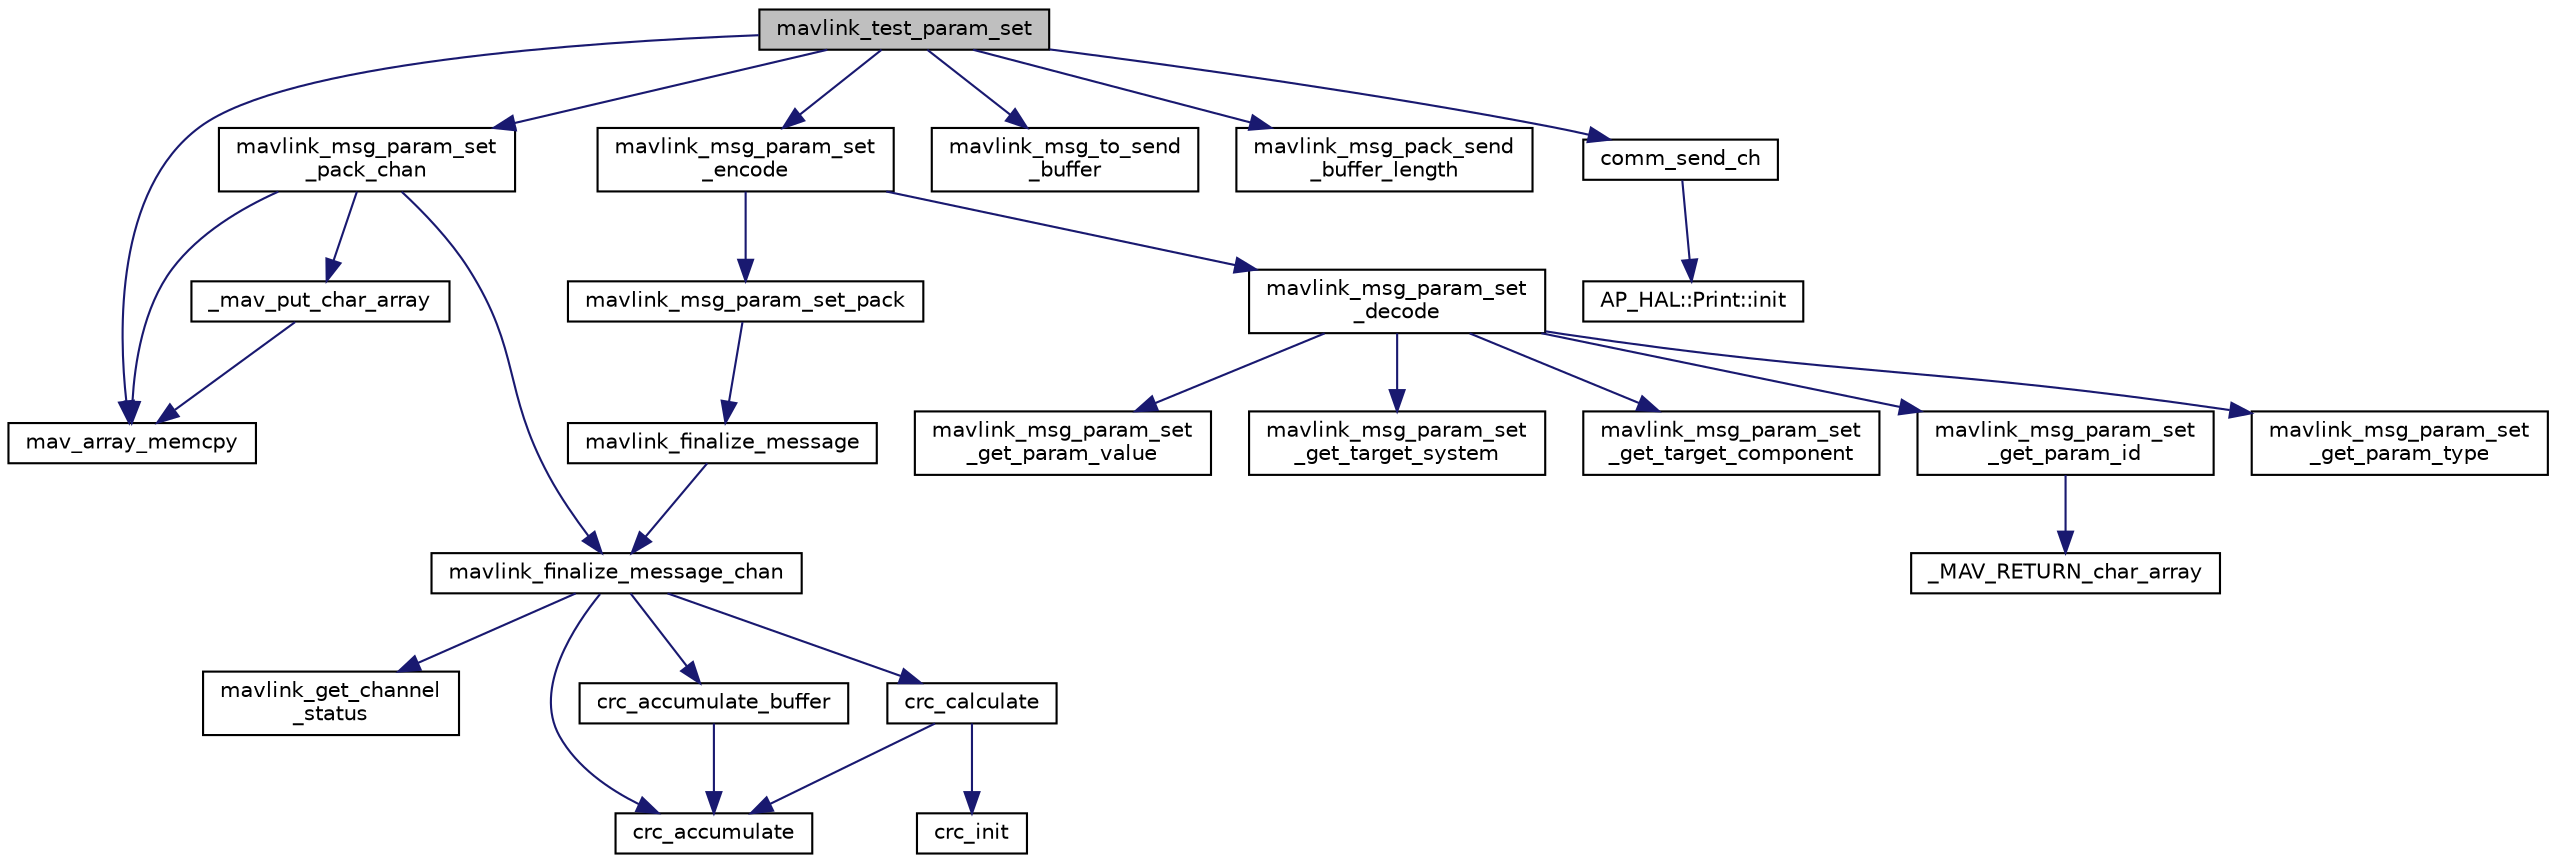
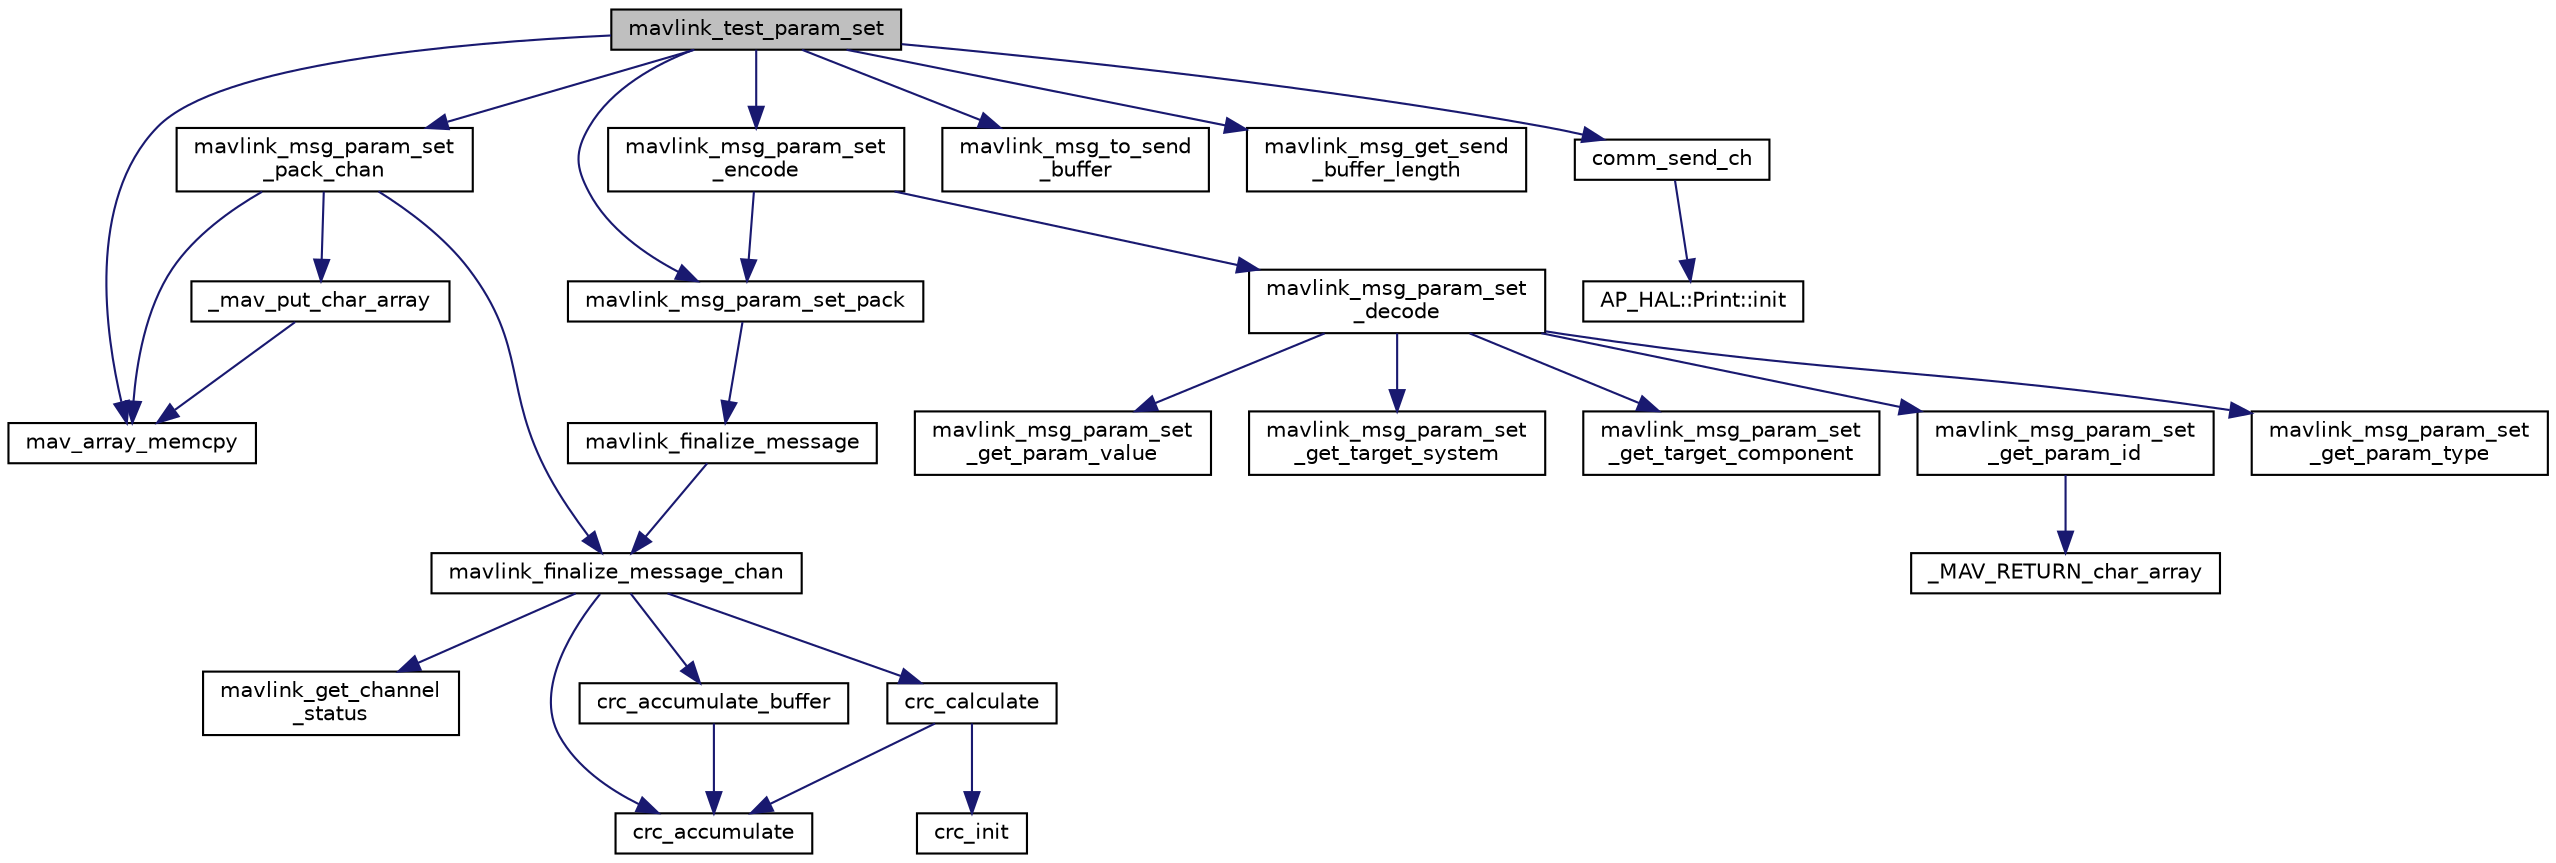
edge "mavlink_test_param_set" -> "mavlink_msg_param_set_pack": added
node "mavlink_msg_pack_send _buffer_length": label "mavlink_msg_pack_send _buffer_length" -> "mavlink_msg_get_send _buffer_length"
